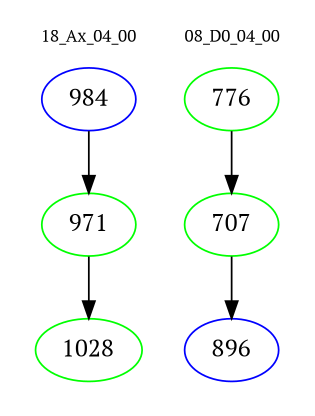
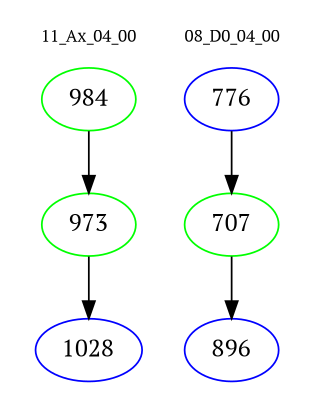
cluster "18_Ax_04_00": label "18_Ax_04_00" -> "11_Ax_04_00"
node "984": color blue -> green
node "776": color green -> blue
node "971": label "971" -> "973"
node "1028": color green -> blue
